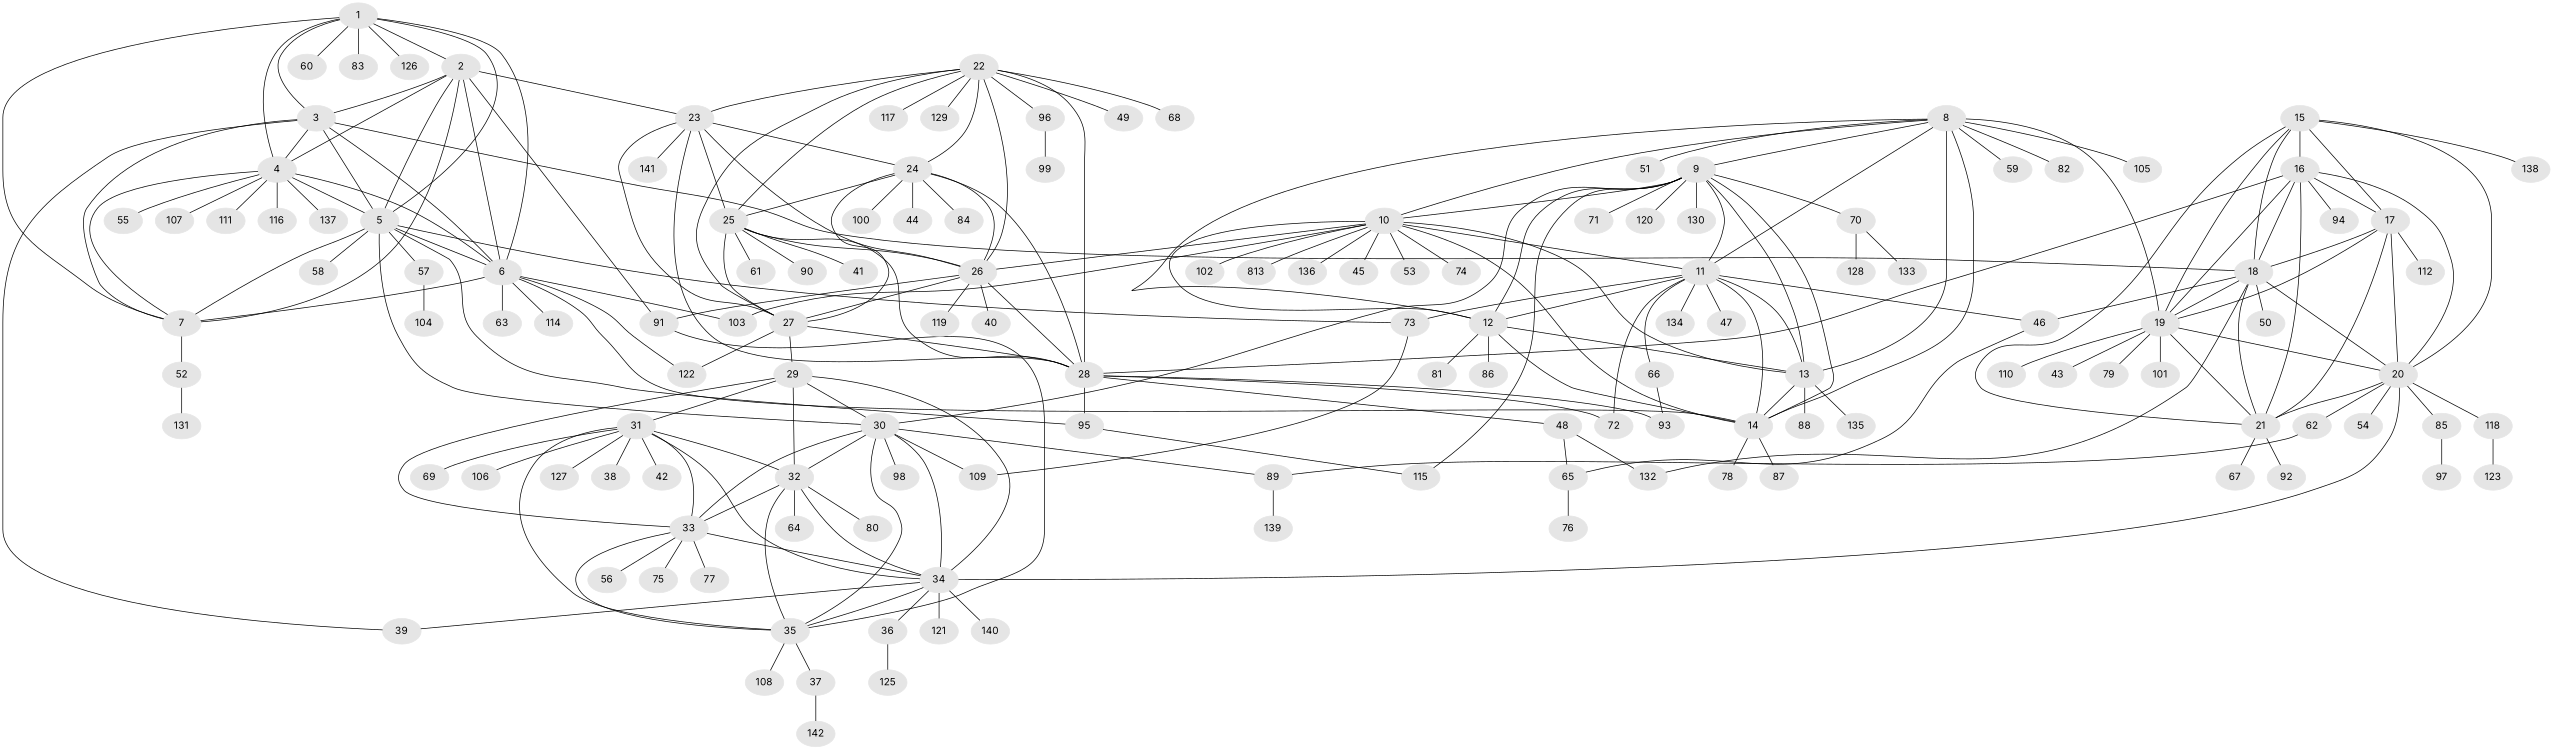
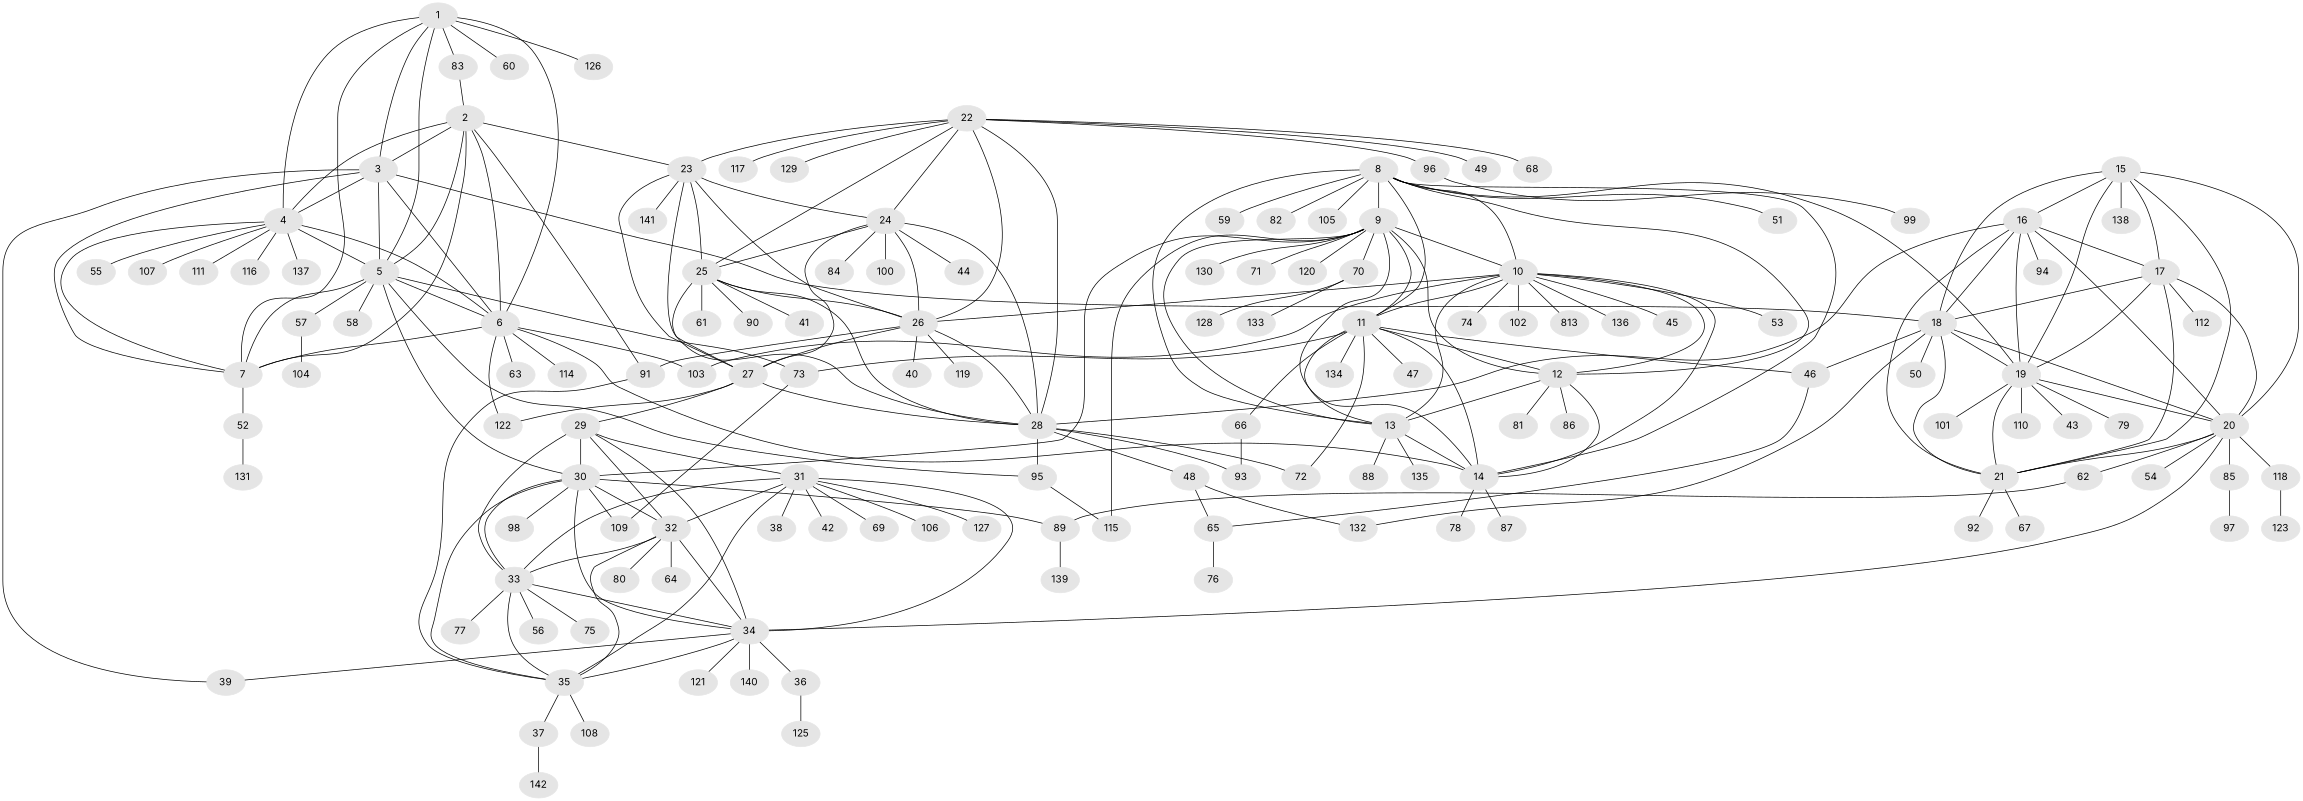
edge "1" -- "2": now "83" -- "2"
edge "22" -- "27": removed
